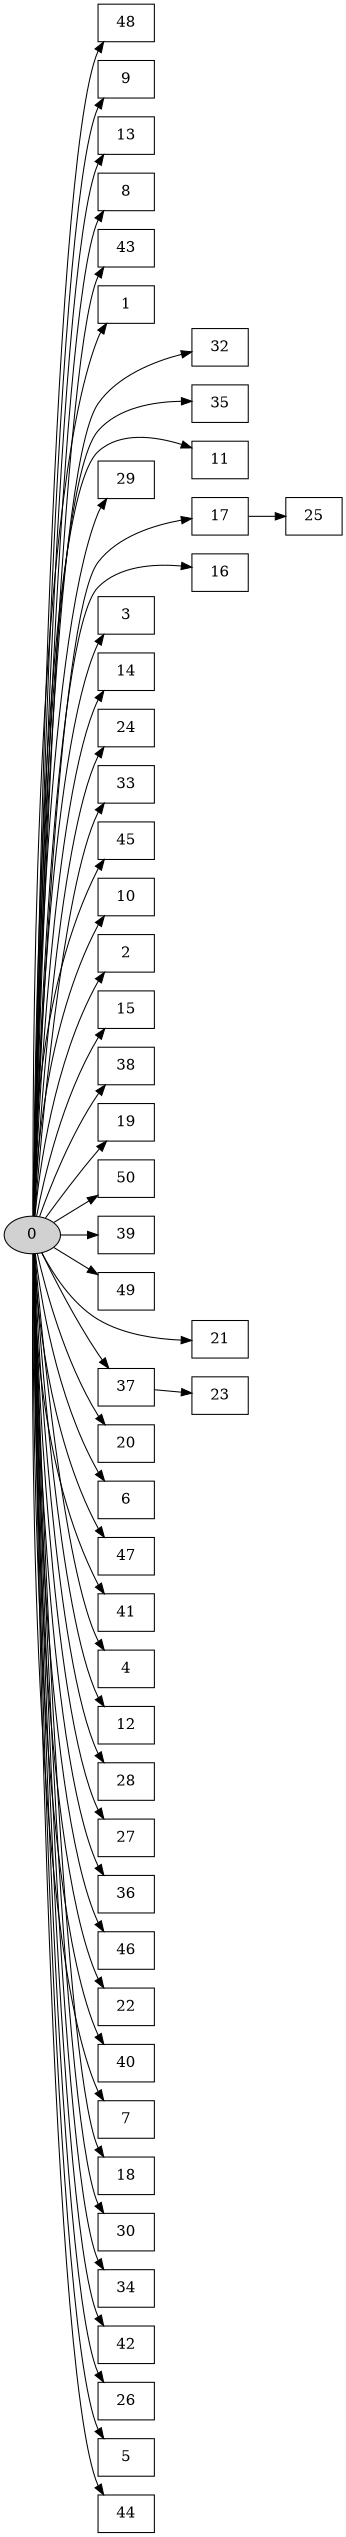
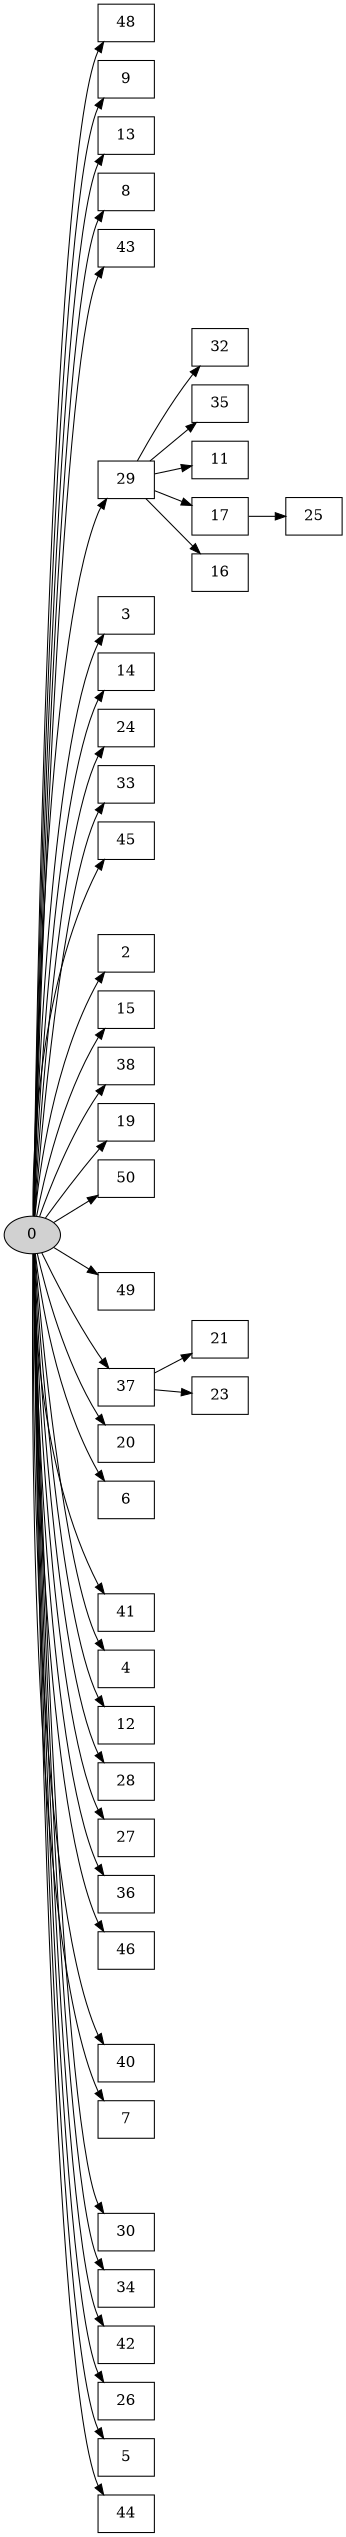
node "1": removed
edge "0" -> "32": now "29" -> "32"
edge "0" -> "35": now "29" -> "35"
edge "0" -> "11": now "29" -> "11"
edge "0" -> "17": now "29" -> "17"
edge "0" -> "16": now "29" -> "16"
node "10": removed
node "39": removed
edge "0" -> "21": now "37" -> "21"
node "47": removed
node "22": removed
node "18": removed
